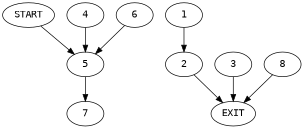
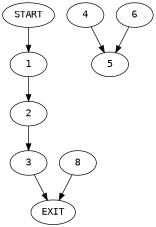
edge "START" -> "5": now "START" -> "1"
edge "2" -> "EXIT": now "2" -> "3"
node "7": removed
